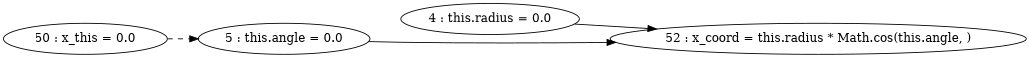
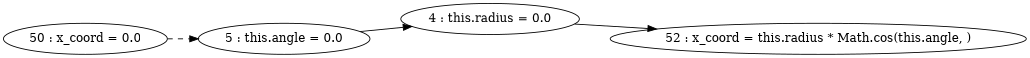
node "50 : x_this = 0.0": label "50 : x_this = 0.0" -> "50 : x_coord = 0.0"
edge "5 : this.angle = 0.0" -> "52 : x_coord = this.radius * Math.cos(this.angle, )": now "5 : this.angle = 0.0" -> "4 : this.radius = 0.0"
